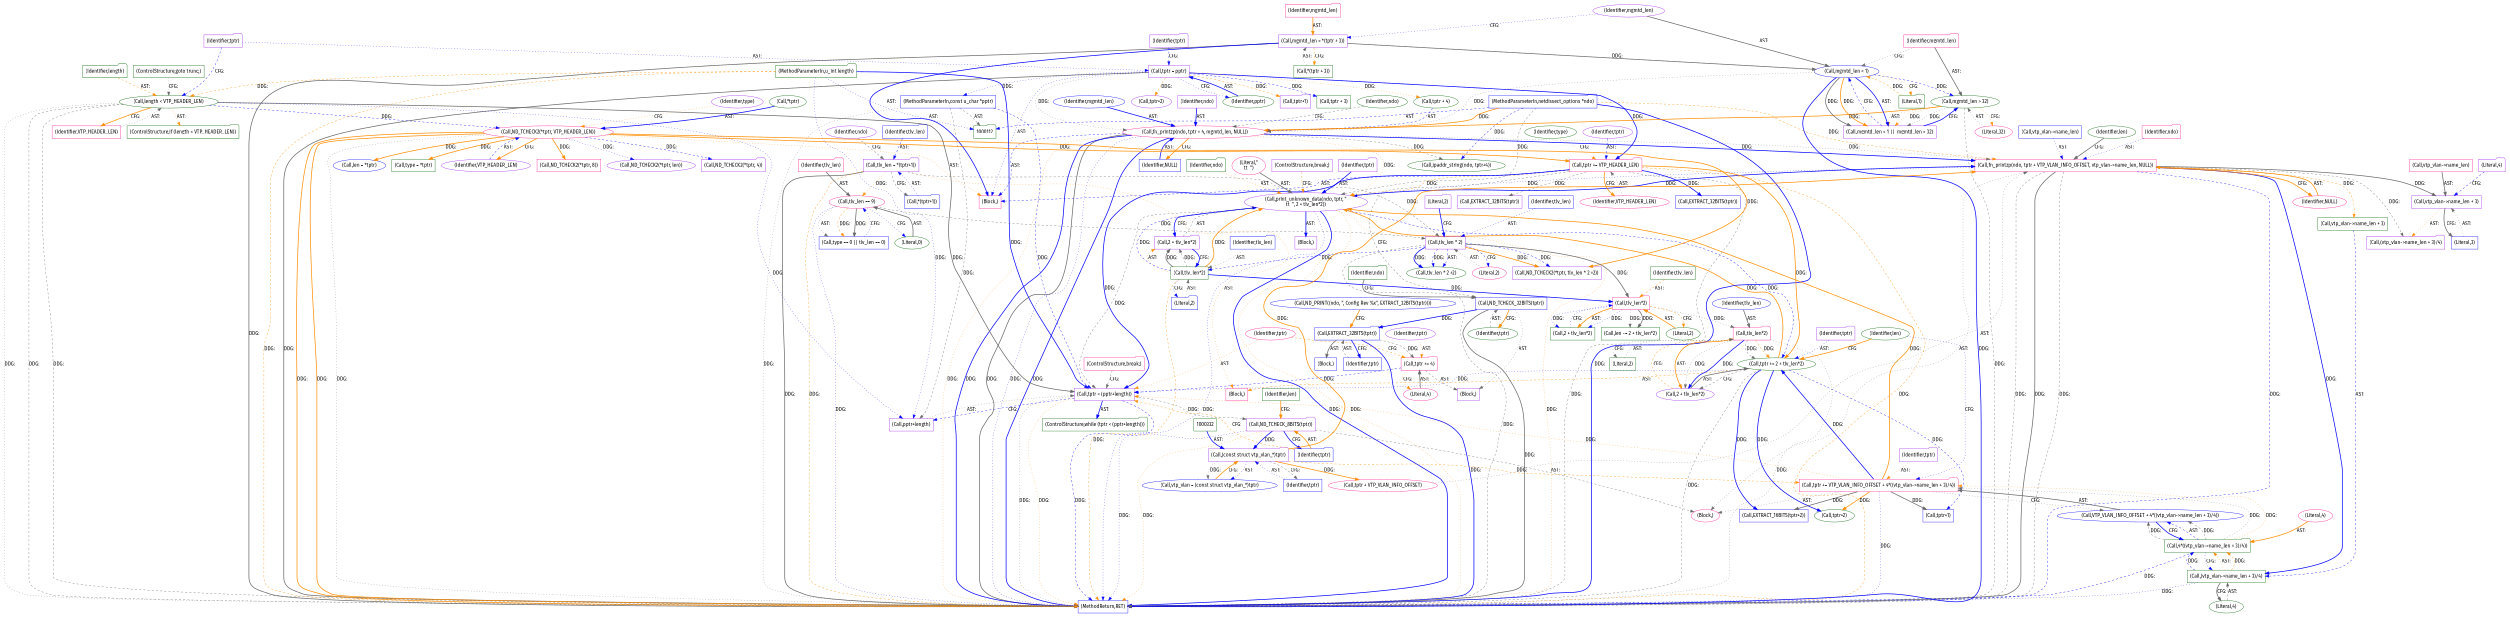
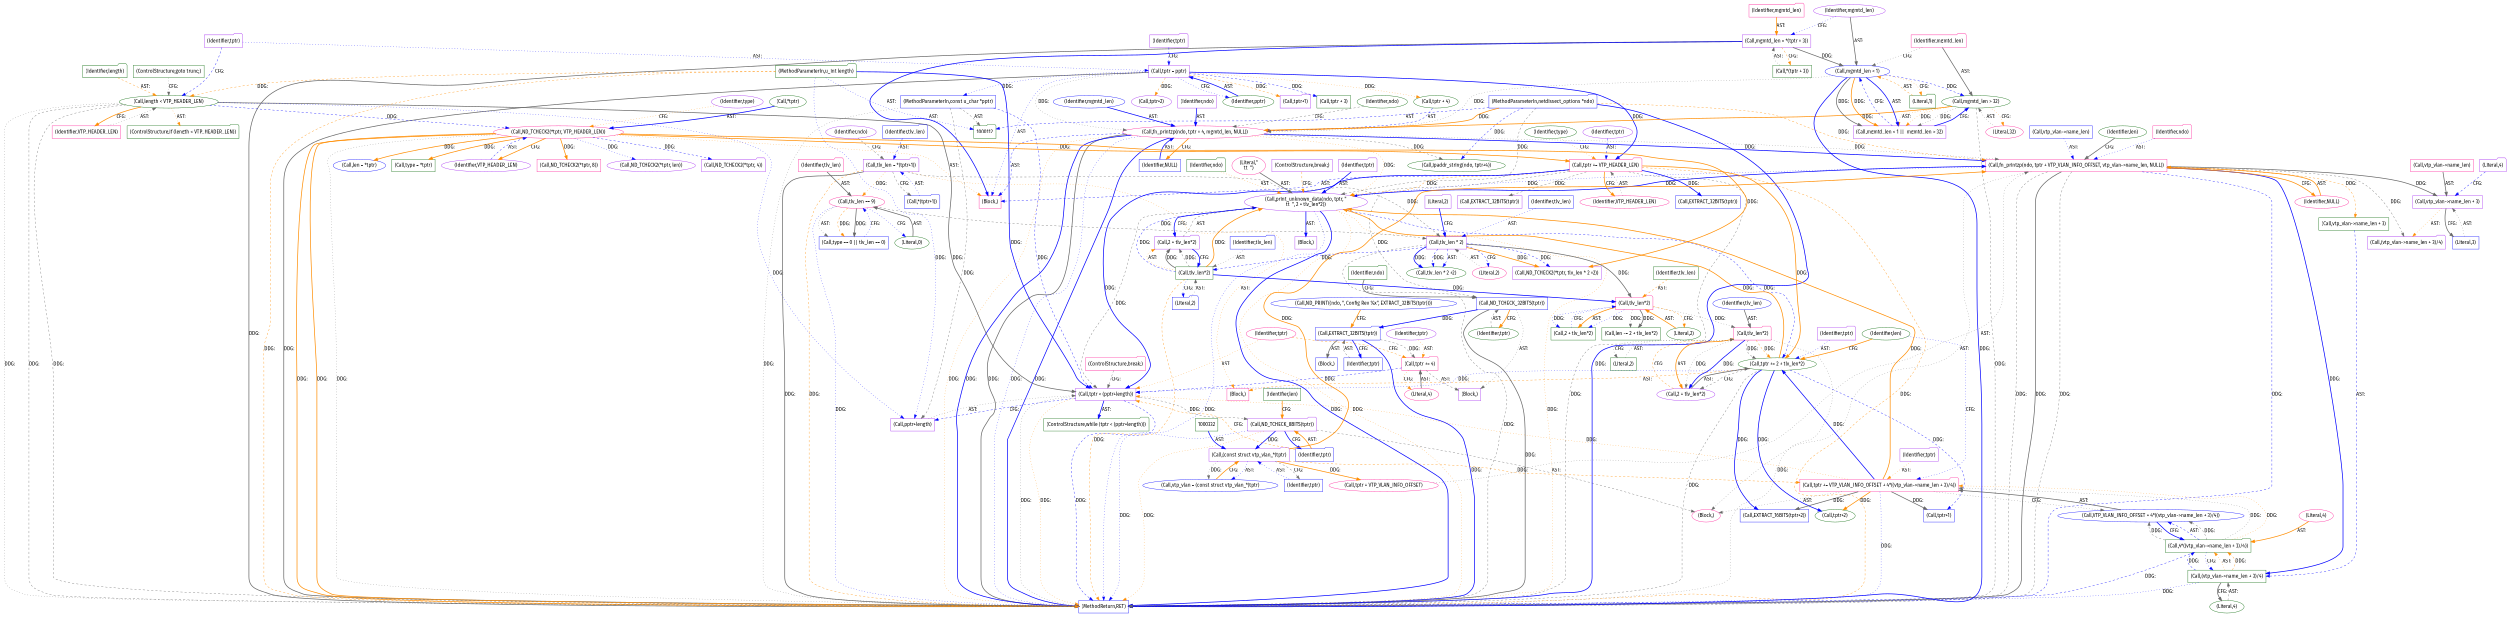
edge "(Literal,1)" -> "(Call,mgmtd_len < 1)": label "DDG: " -> "AST: "
edge "(Call,tptr += VTP_HEADER_LEN)" -> "(Call,ND_TCHECK_32BITS(tptr))": label "CFG: " -> "DDG: "
